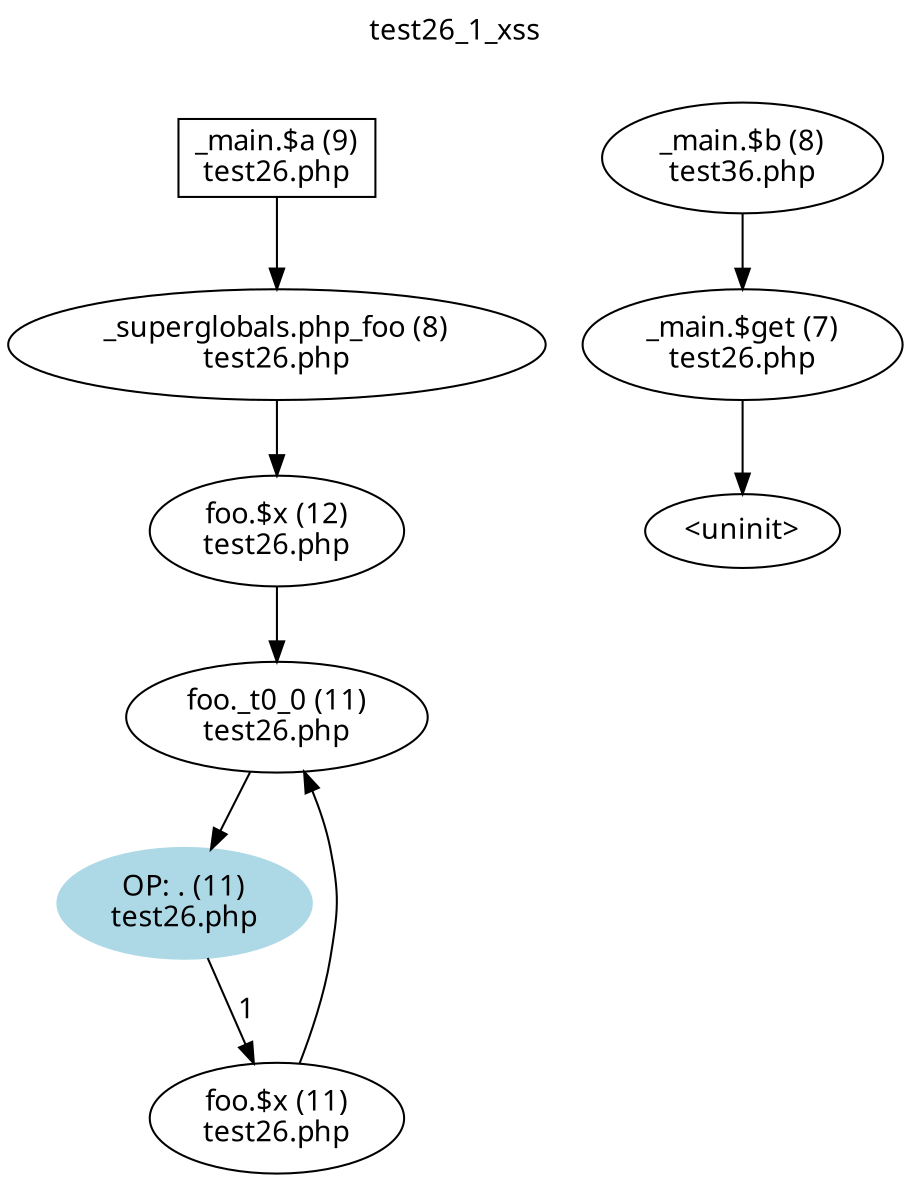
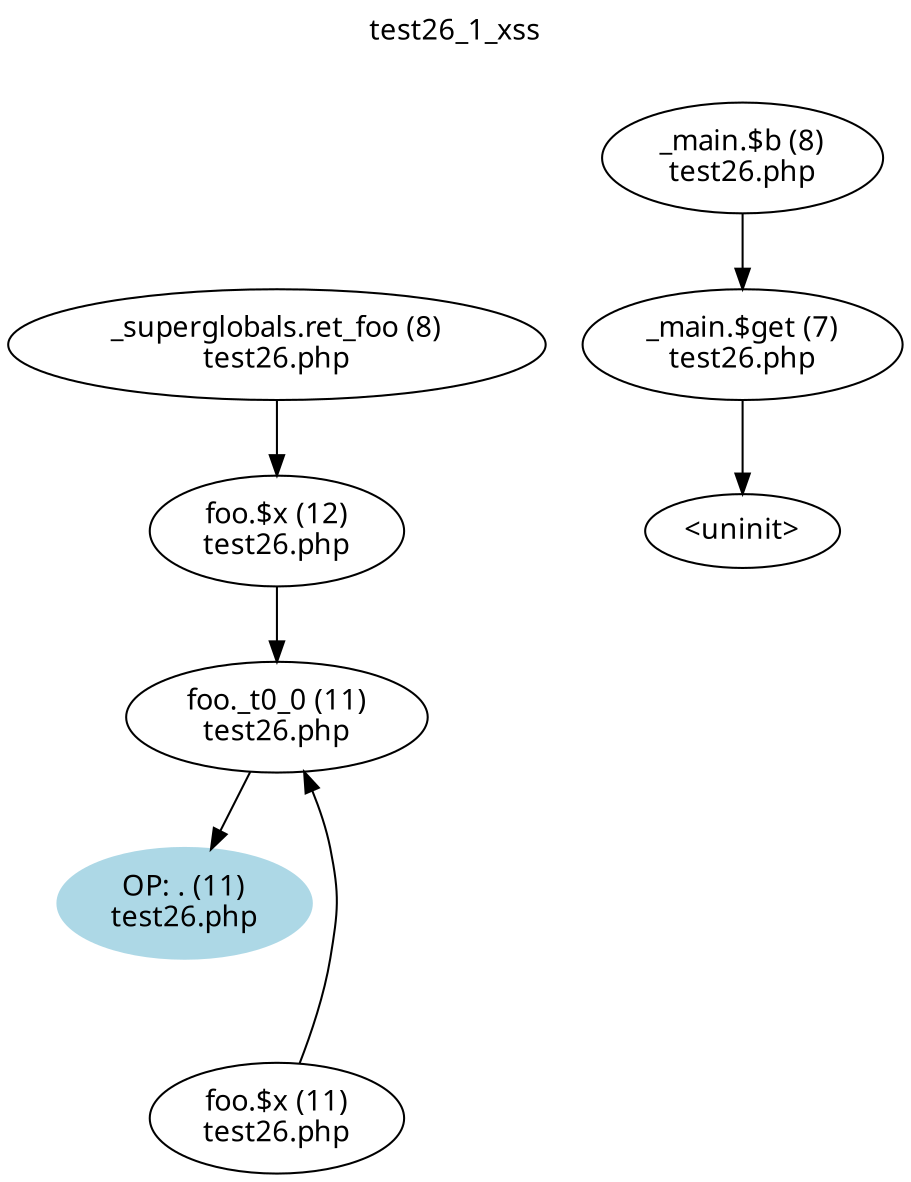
node "_main.$a (9) test26.php": removed
node "_main.$b (8) test36.php": label "_main.$b (8) test36.php" -> "_main.$b (8) test26.php"
node "_superglobals.php_foo (8) test26.php": label "_superglobals.php_foo (8) test26.php" -> "_superglobals.ret_foo (8) test26.php"
edge "OP: . (11) test26.php" -> "foo.$x (11) test26.php": removed, label "1"
